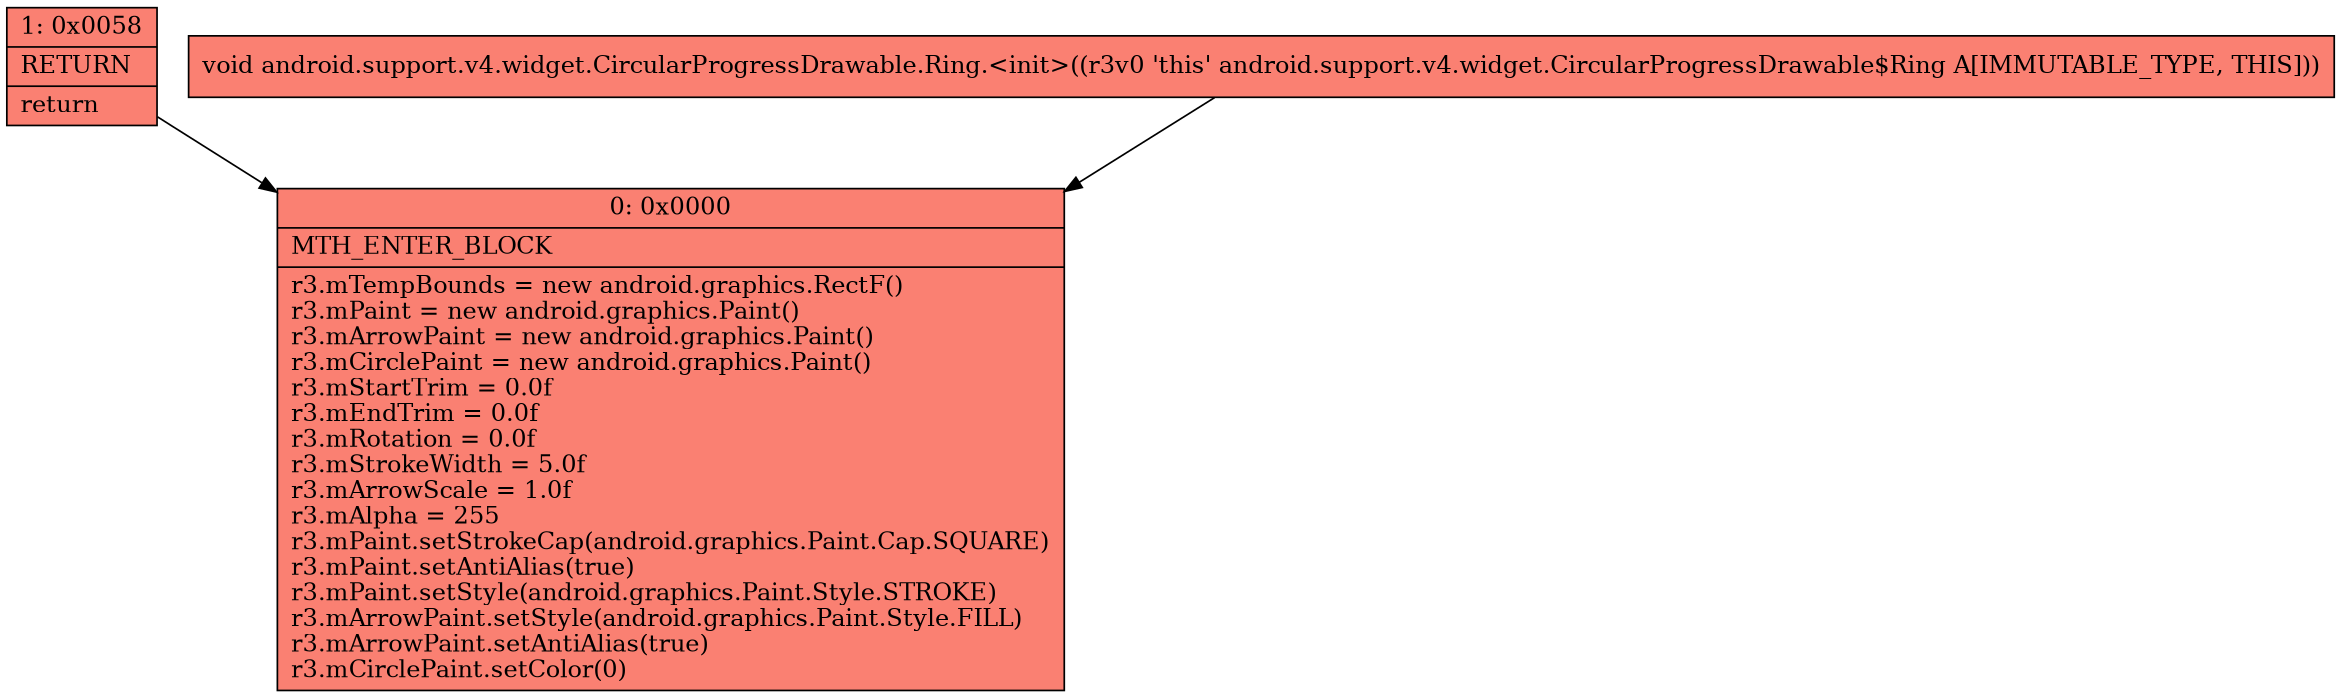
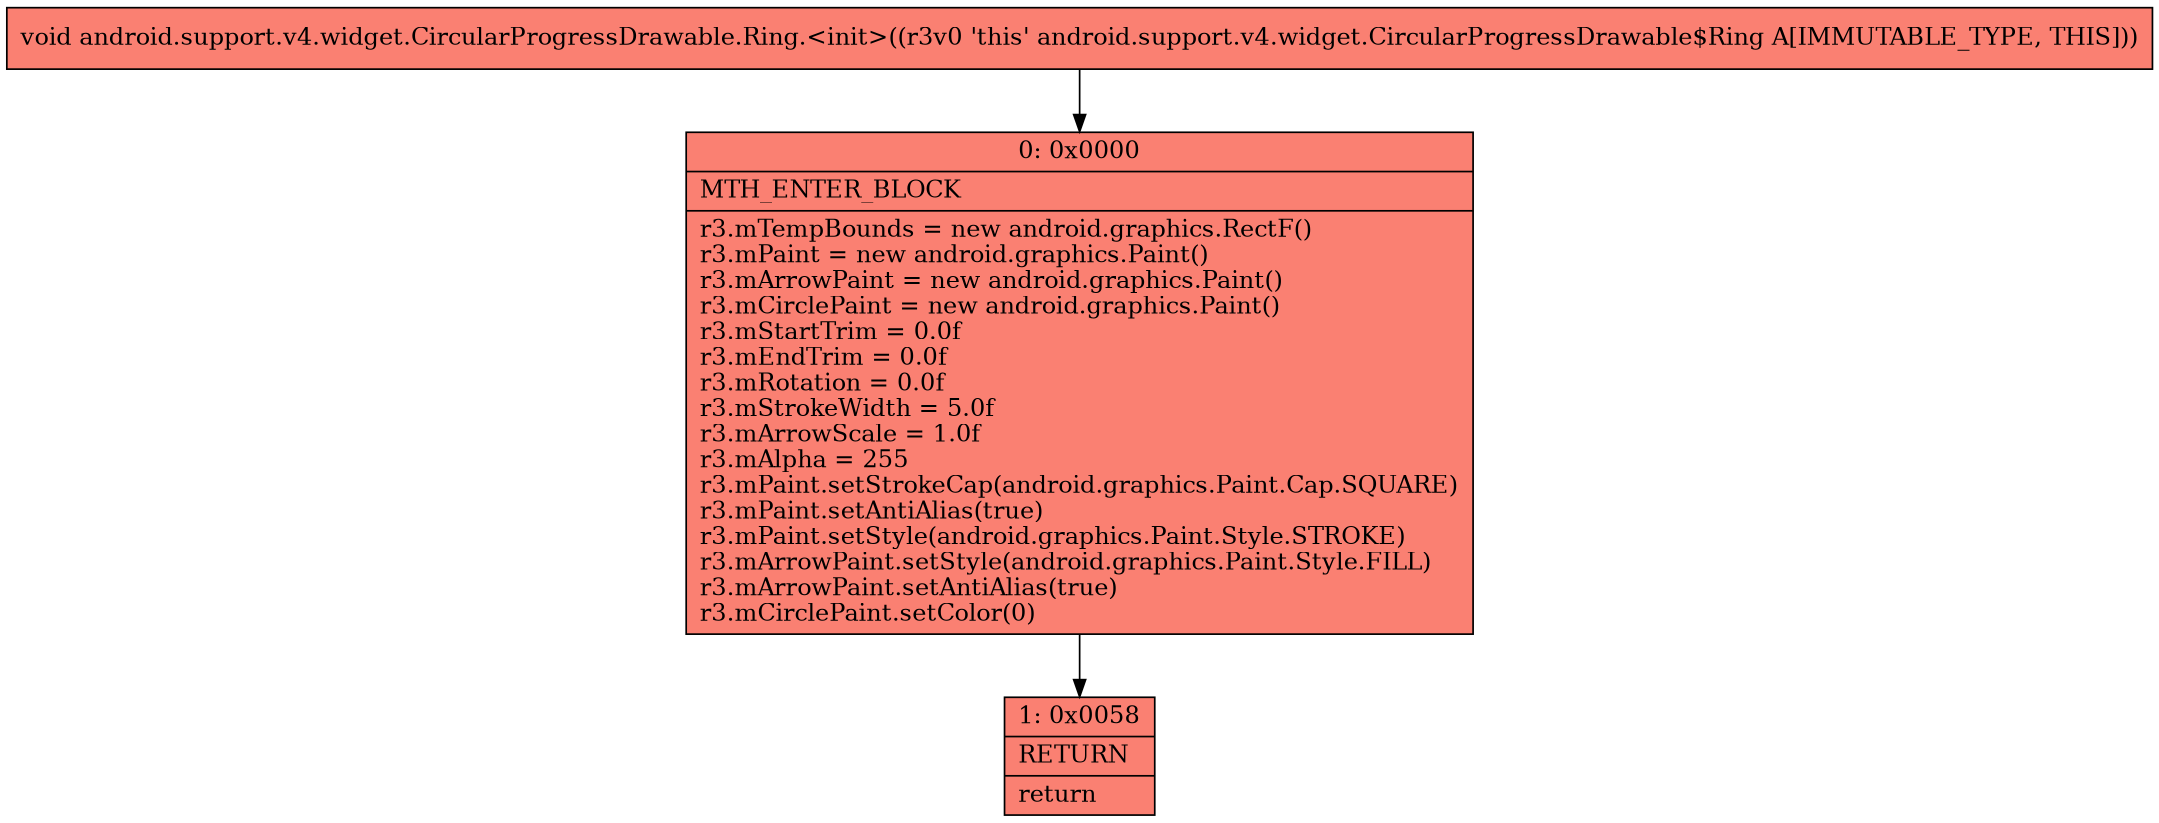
edge "1: 0x0058" -> "0: 0x0000": reversed
